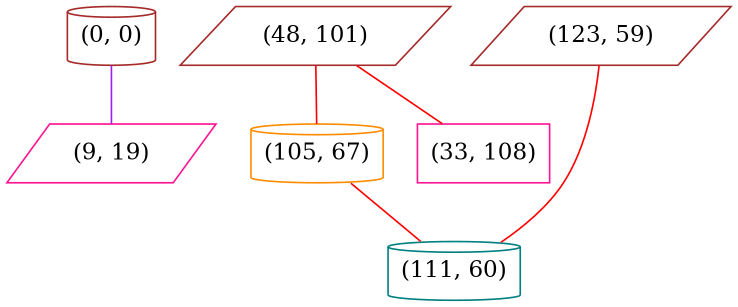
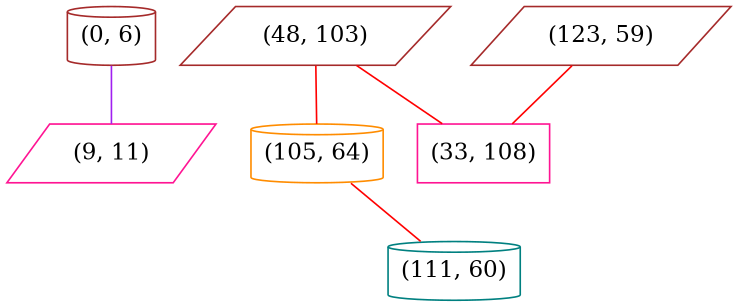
node "(0, 0)": label "(0, 0)" -> "(0, 6)"
node "(48, 101)": label "(48, 101)" -> "(48, 103)"
node "(9, 19)": label "(9, 19)" -> "(9, 11)"
node "(105, 67)": label "(105, 67)" -> "(105, 64)"
edge "(123, 59)" -- "(111, 60)": now "(123, 59)" -- "(33, 108)"
